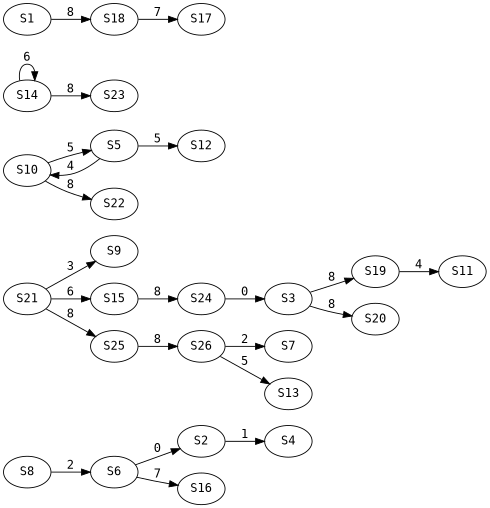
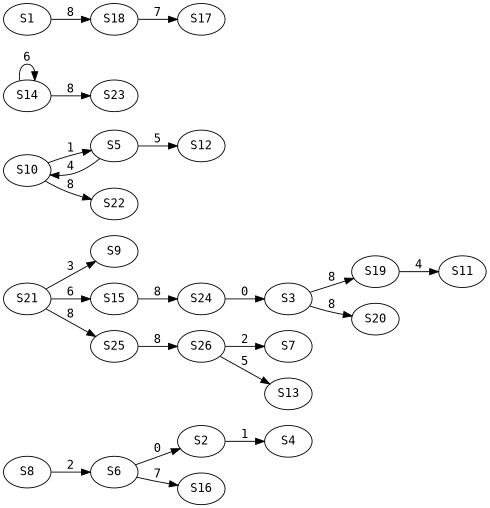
edge "S10" -> "S5": label "5" -> "1"
